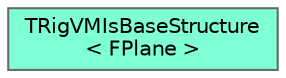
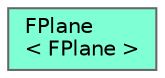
node "TRigVMIsBaseStructure < FPlane >": label "TRigVMIsBaseStructure < FPlane >" -> "FPlane < FPlane >"
